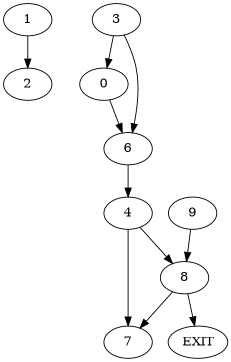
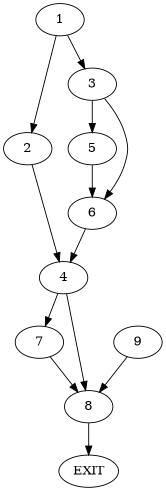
edge "1" -> "3": added
node "0": label "0" -> "5"
edge "2" -> "4": added
edge "8" -> "7": reversed
